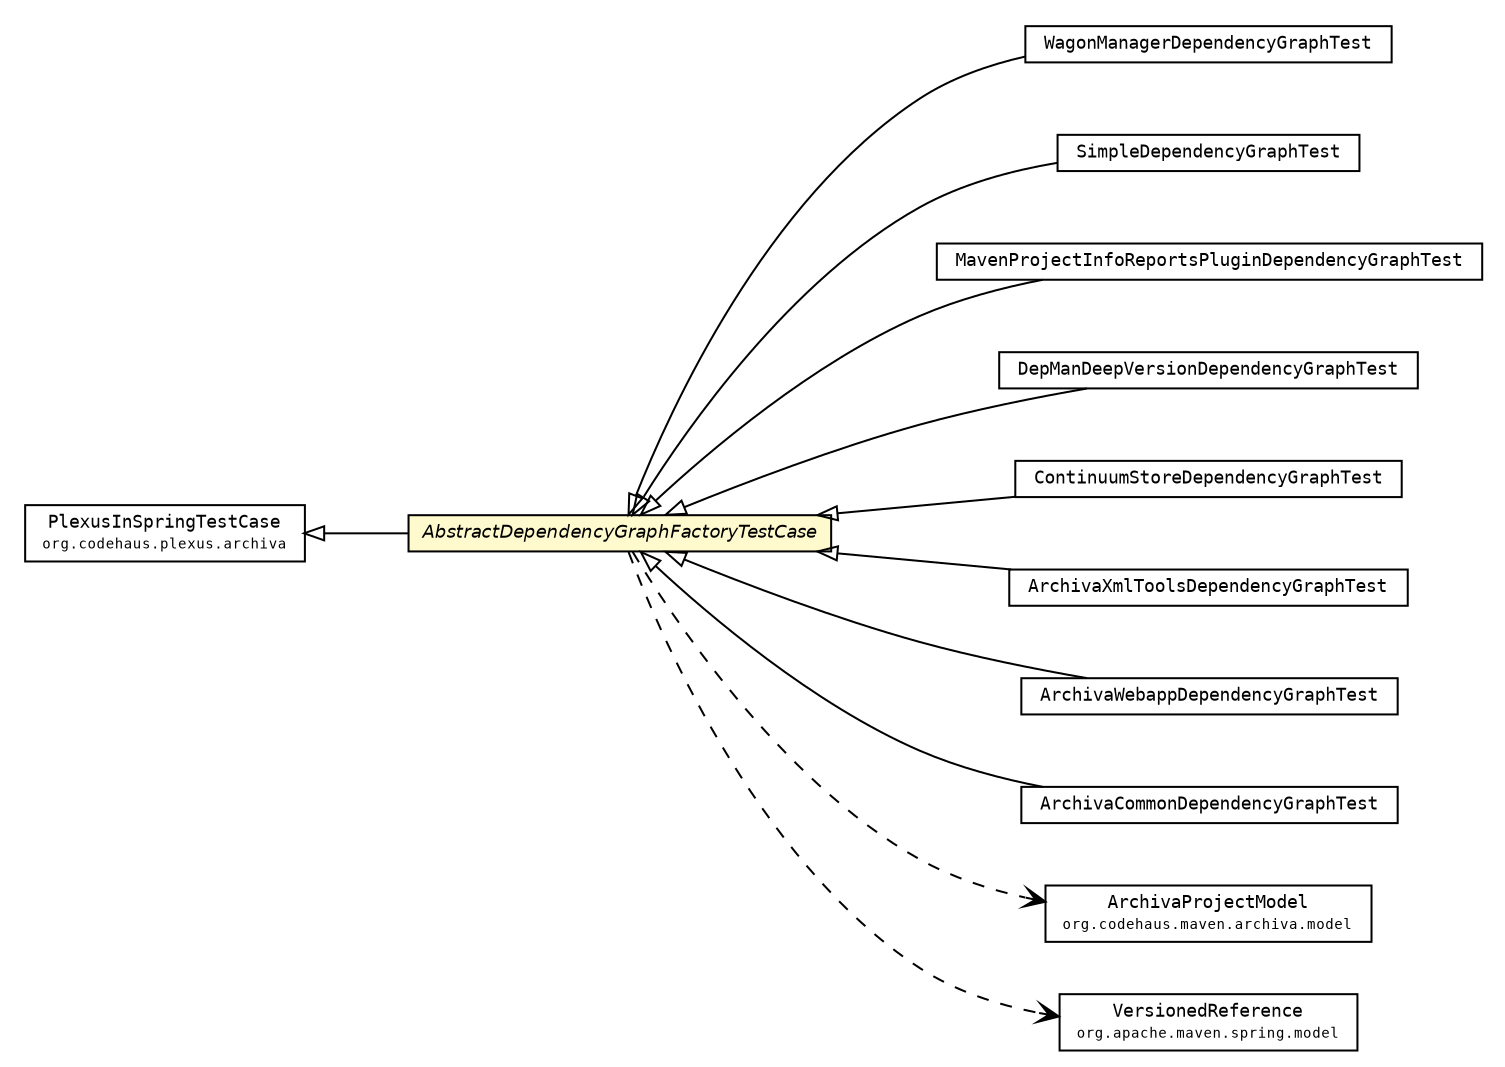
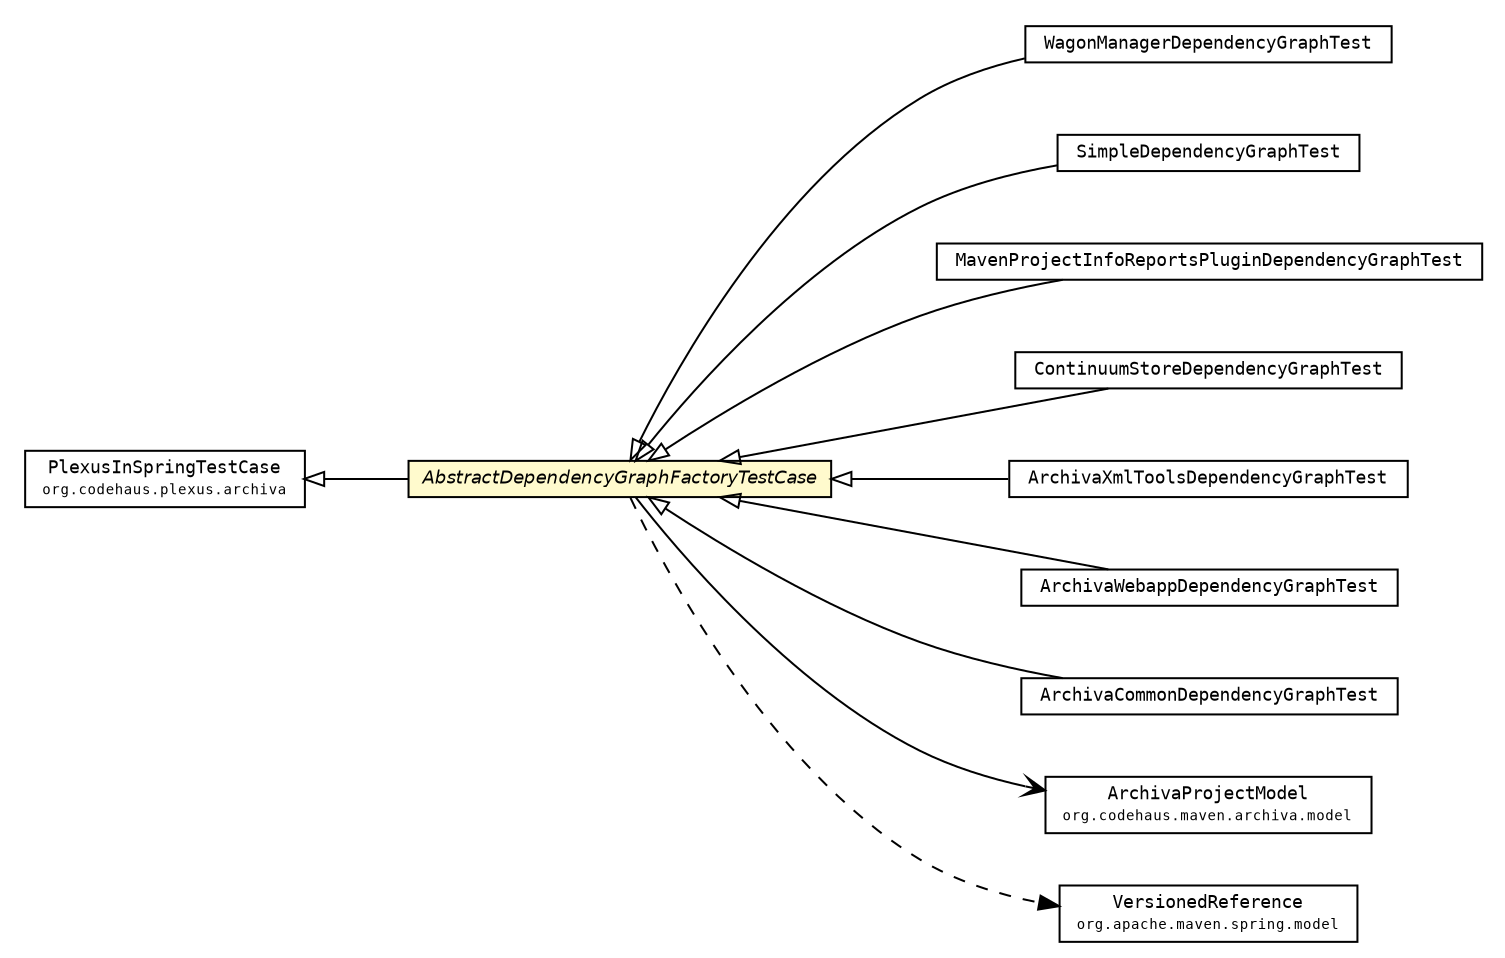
node "DepManDeepVersionDependencyGraphTest": removed
edge "AbstractDependencyGraphFactoryTestCase" -> "ArchivaProjectModel": style dashed -> solid
edge "AbstractDependencyGraphFactoryTestCase" -> "VersionedReference": arrowhead open -> normal
